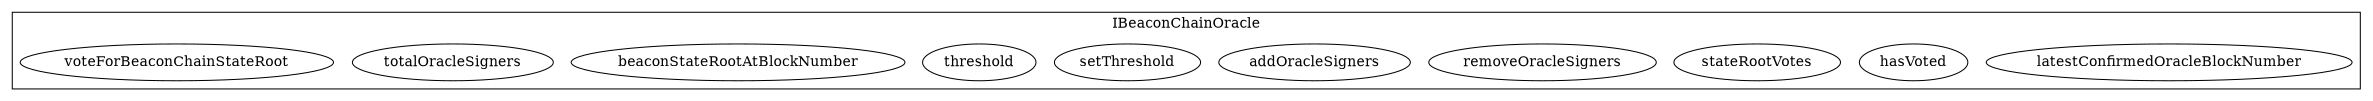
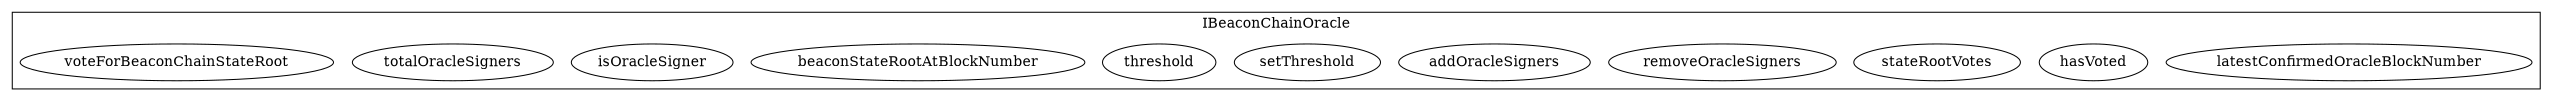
node "isOracleSigner": added
